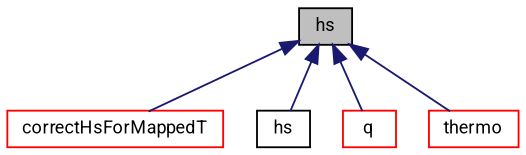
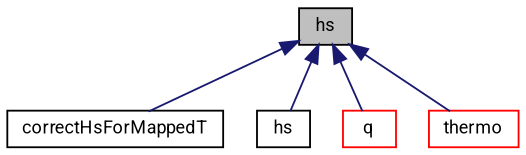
node "correctHsForMappedT": color red -> black
